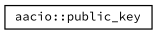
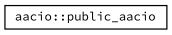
node "aacio::public_key": label "aacio::public_key" -> "aacio::public_aacio"
